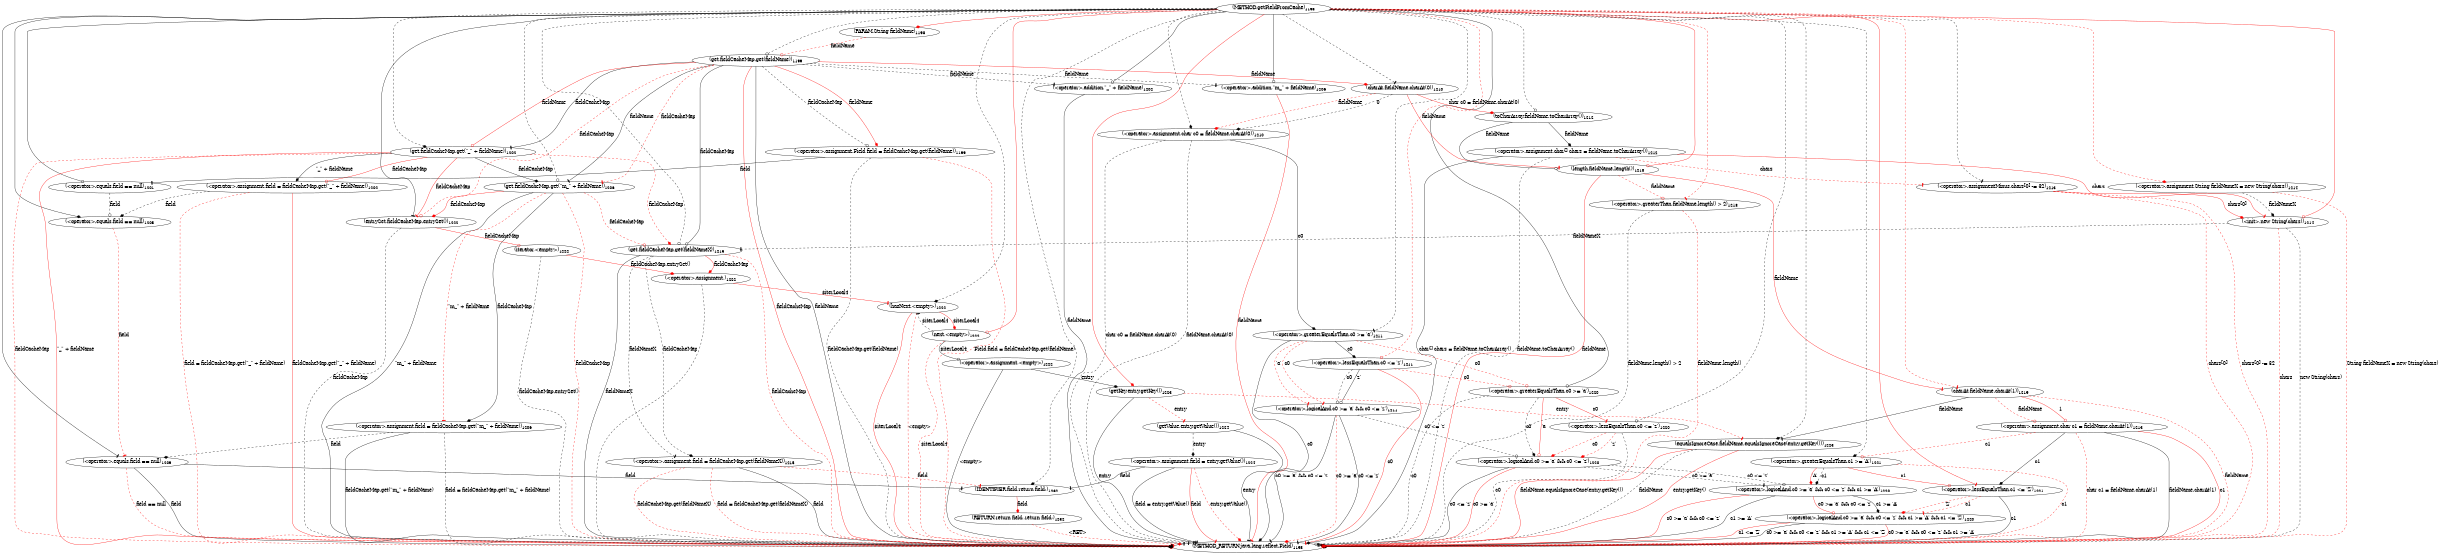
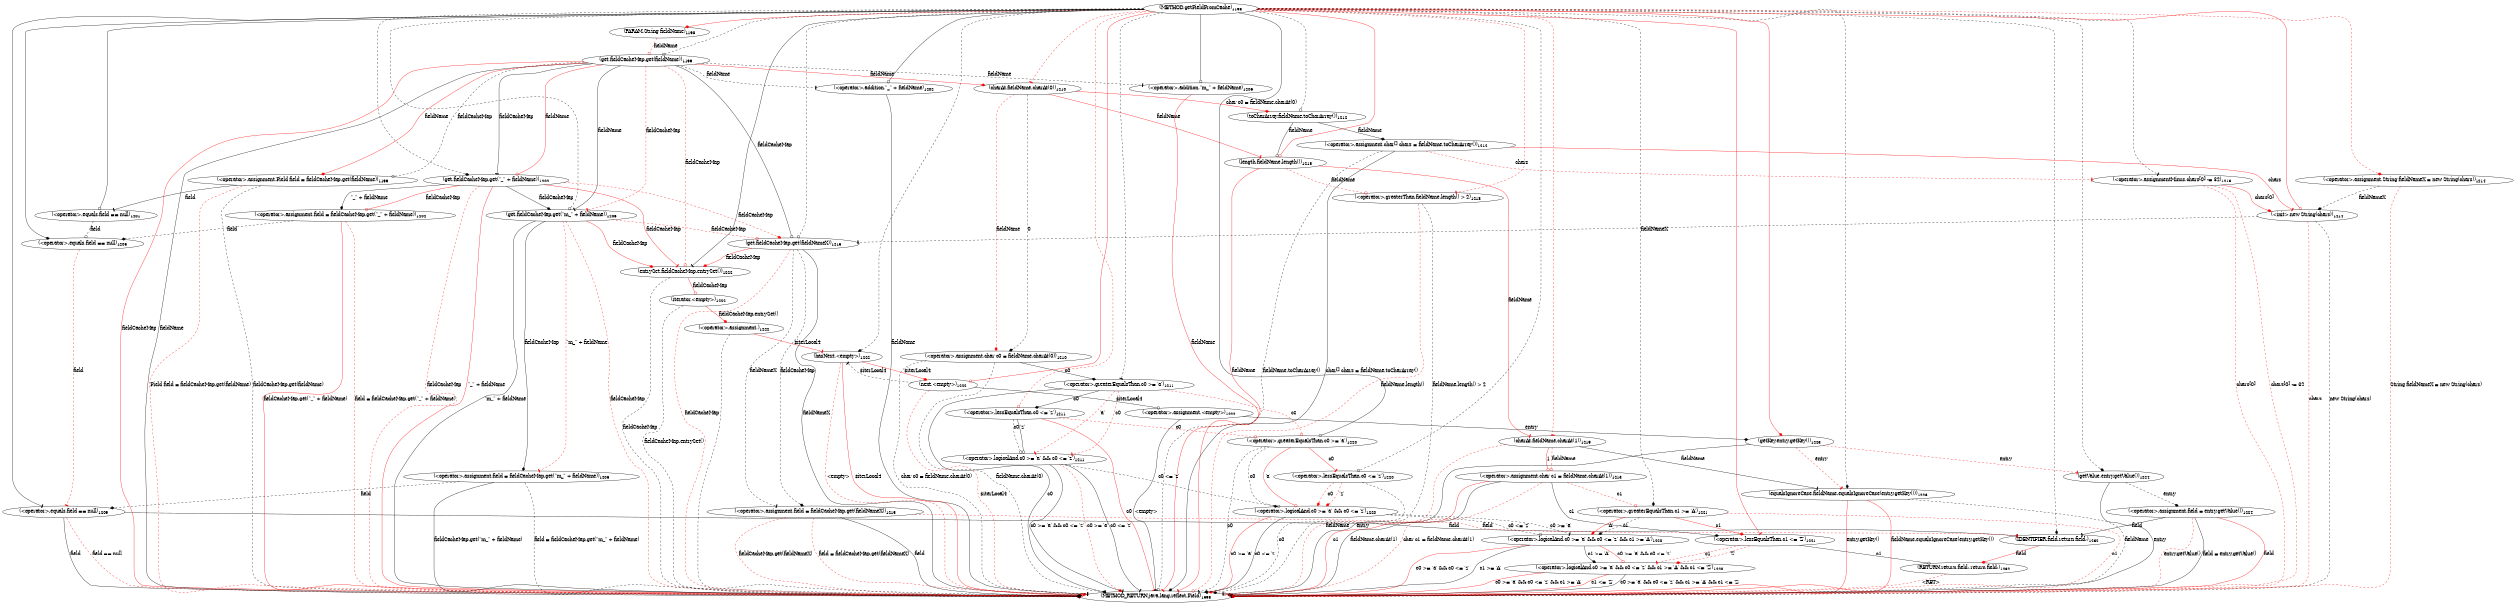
edge "(METHOD,getFieldFromCache)" -> "(charAt,fieldName.charAt(0))": color black -> red
edge "(METHOD,getFieldFromCache)" -> "(<operator>.assignment,char c0 = fieldName.charAt(0))": now "(METHOD,getFieldFromCache)" -> "(getValue,entry.getValue())"
edge "(get,fieldCacheMap.get(fieldNameX))" -> "(<operator>.assignment,)": now "(get,fieldCacheMap.get(fieldNameX))" -> "(entrySet,fieldCacheMap.entrySet())"
edge "(<operator>.greaterEqualsThan,c1 >= 'A')" -> "(<operator>.lessEqualsThan,c1 <= 'Z')": arrowhead odot -> diamond
edge "(<operator>.lessEqualsThan,c1 <= 'Z')" -> "(METHOD_RETURN,java.lang.reflect.Field)": now "(<operator>.lessEqualsThan,c1 <= 'Z')" -> "(RETURN,return field;,return field;)"
node "(METHOD_RETURN,java.lang.reflect.Field)": text "1198" -> "1598"
